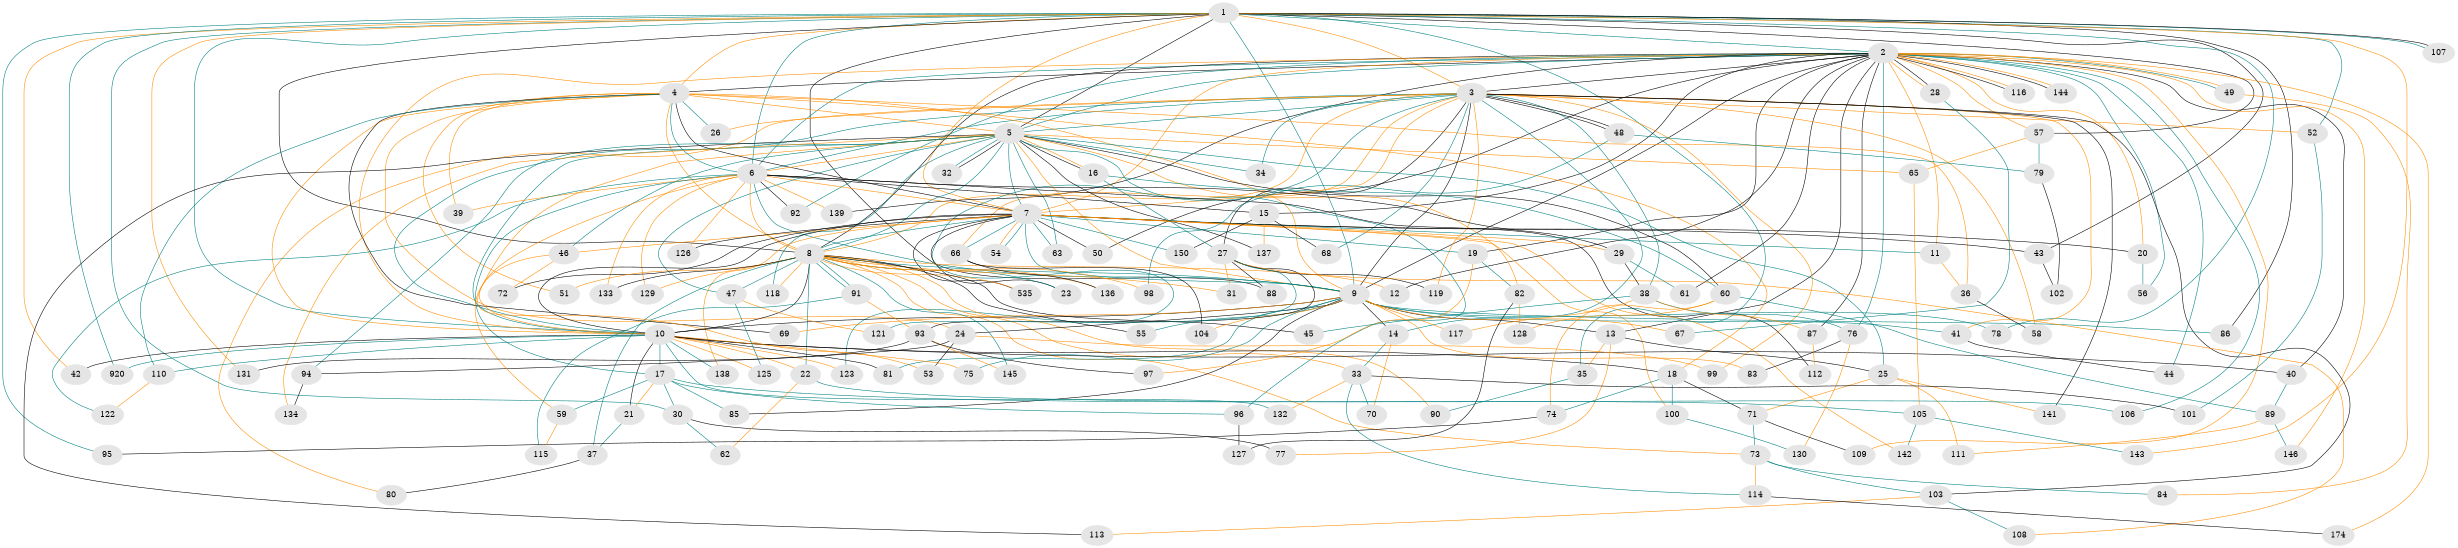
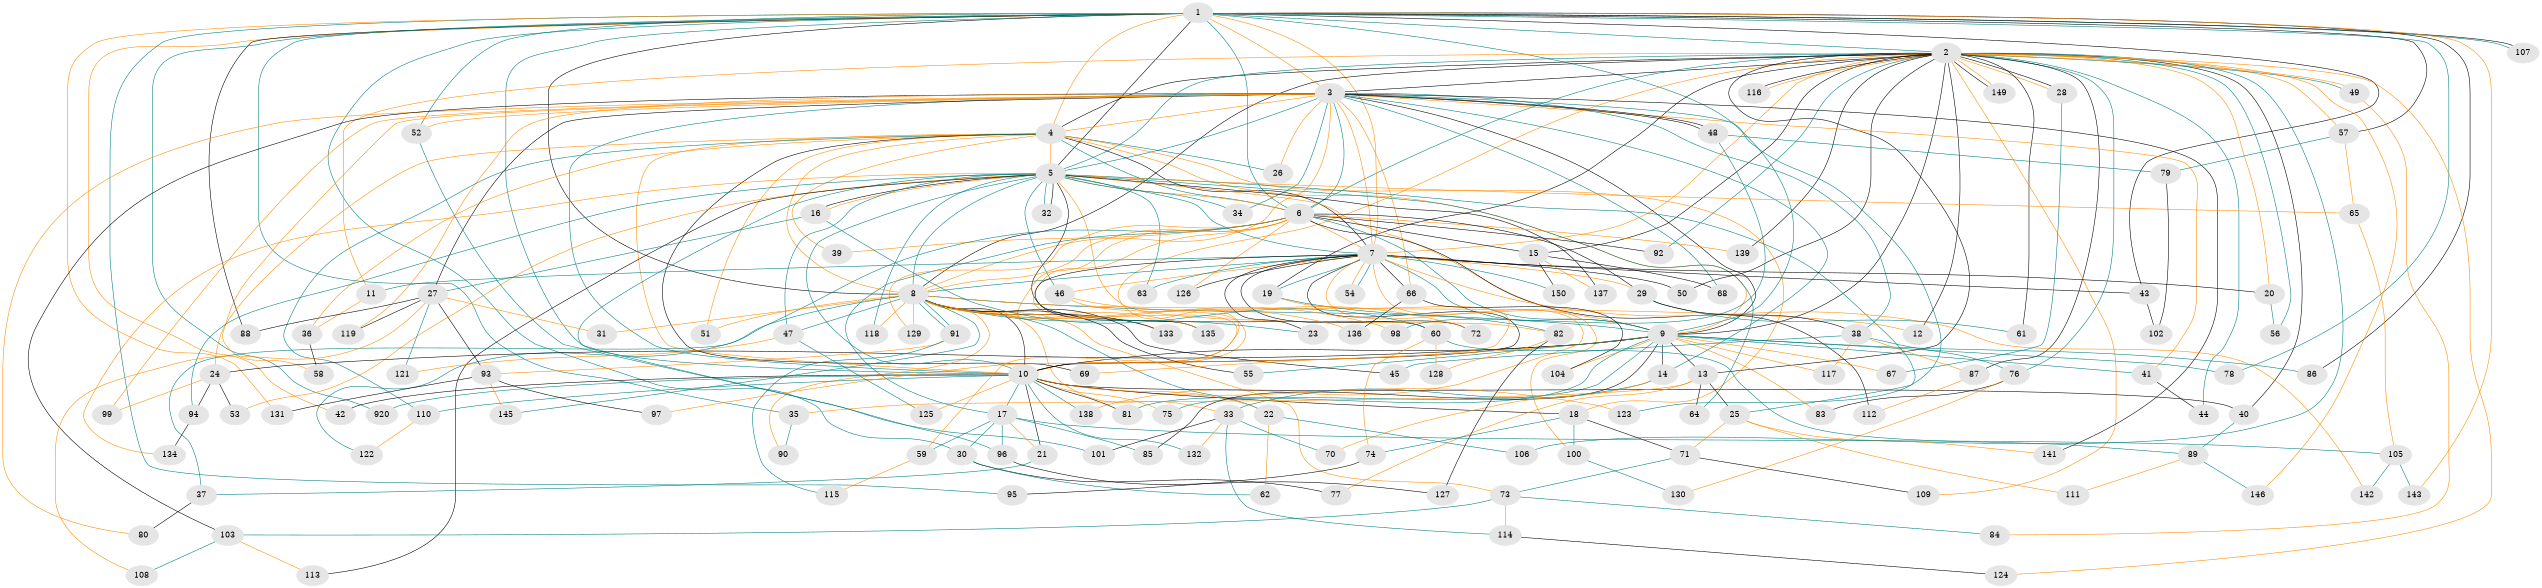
node "144": label "144" -> "149"
edge "3" -- "4": added
edge "7" -- "66": color teal -> black
node "535": label "535" -> "135"
node "64": added
node "174": label "174" -> "124"
